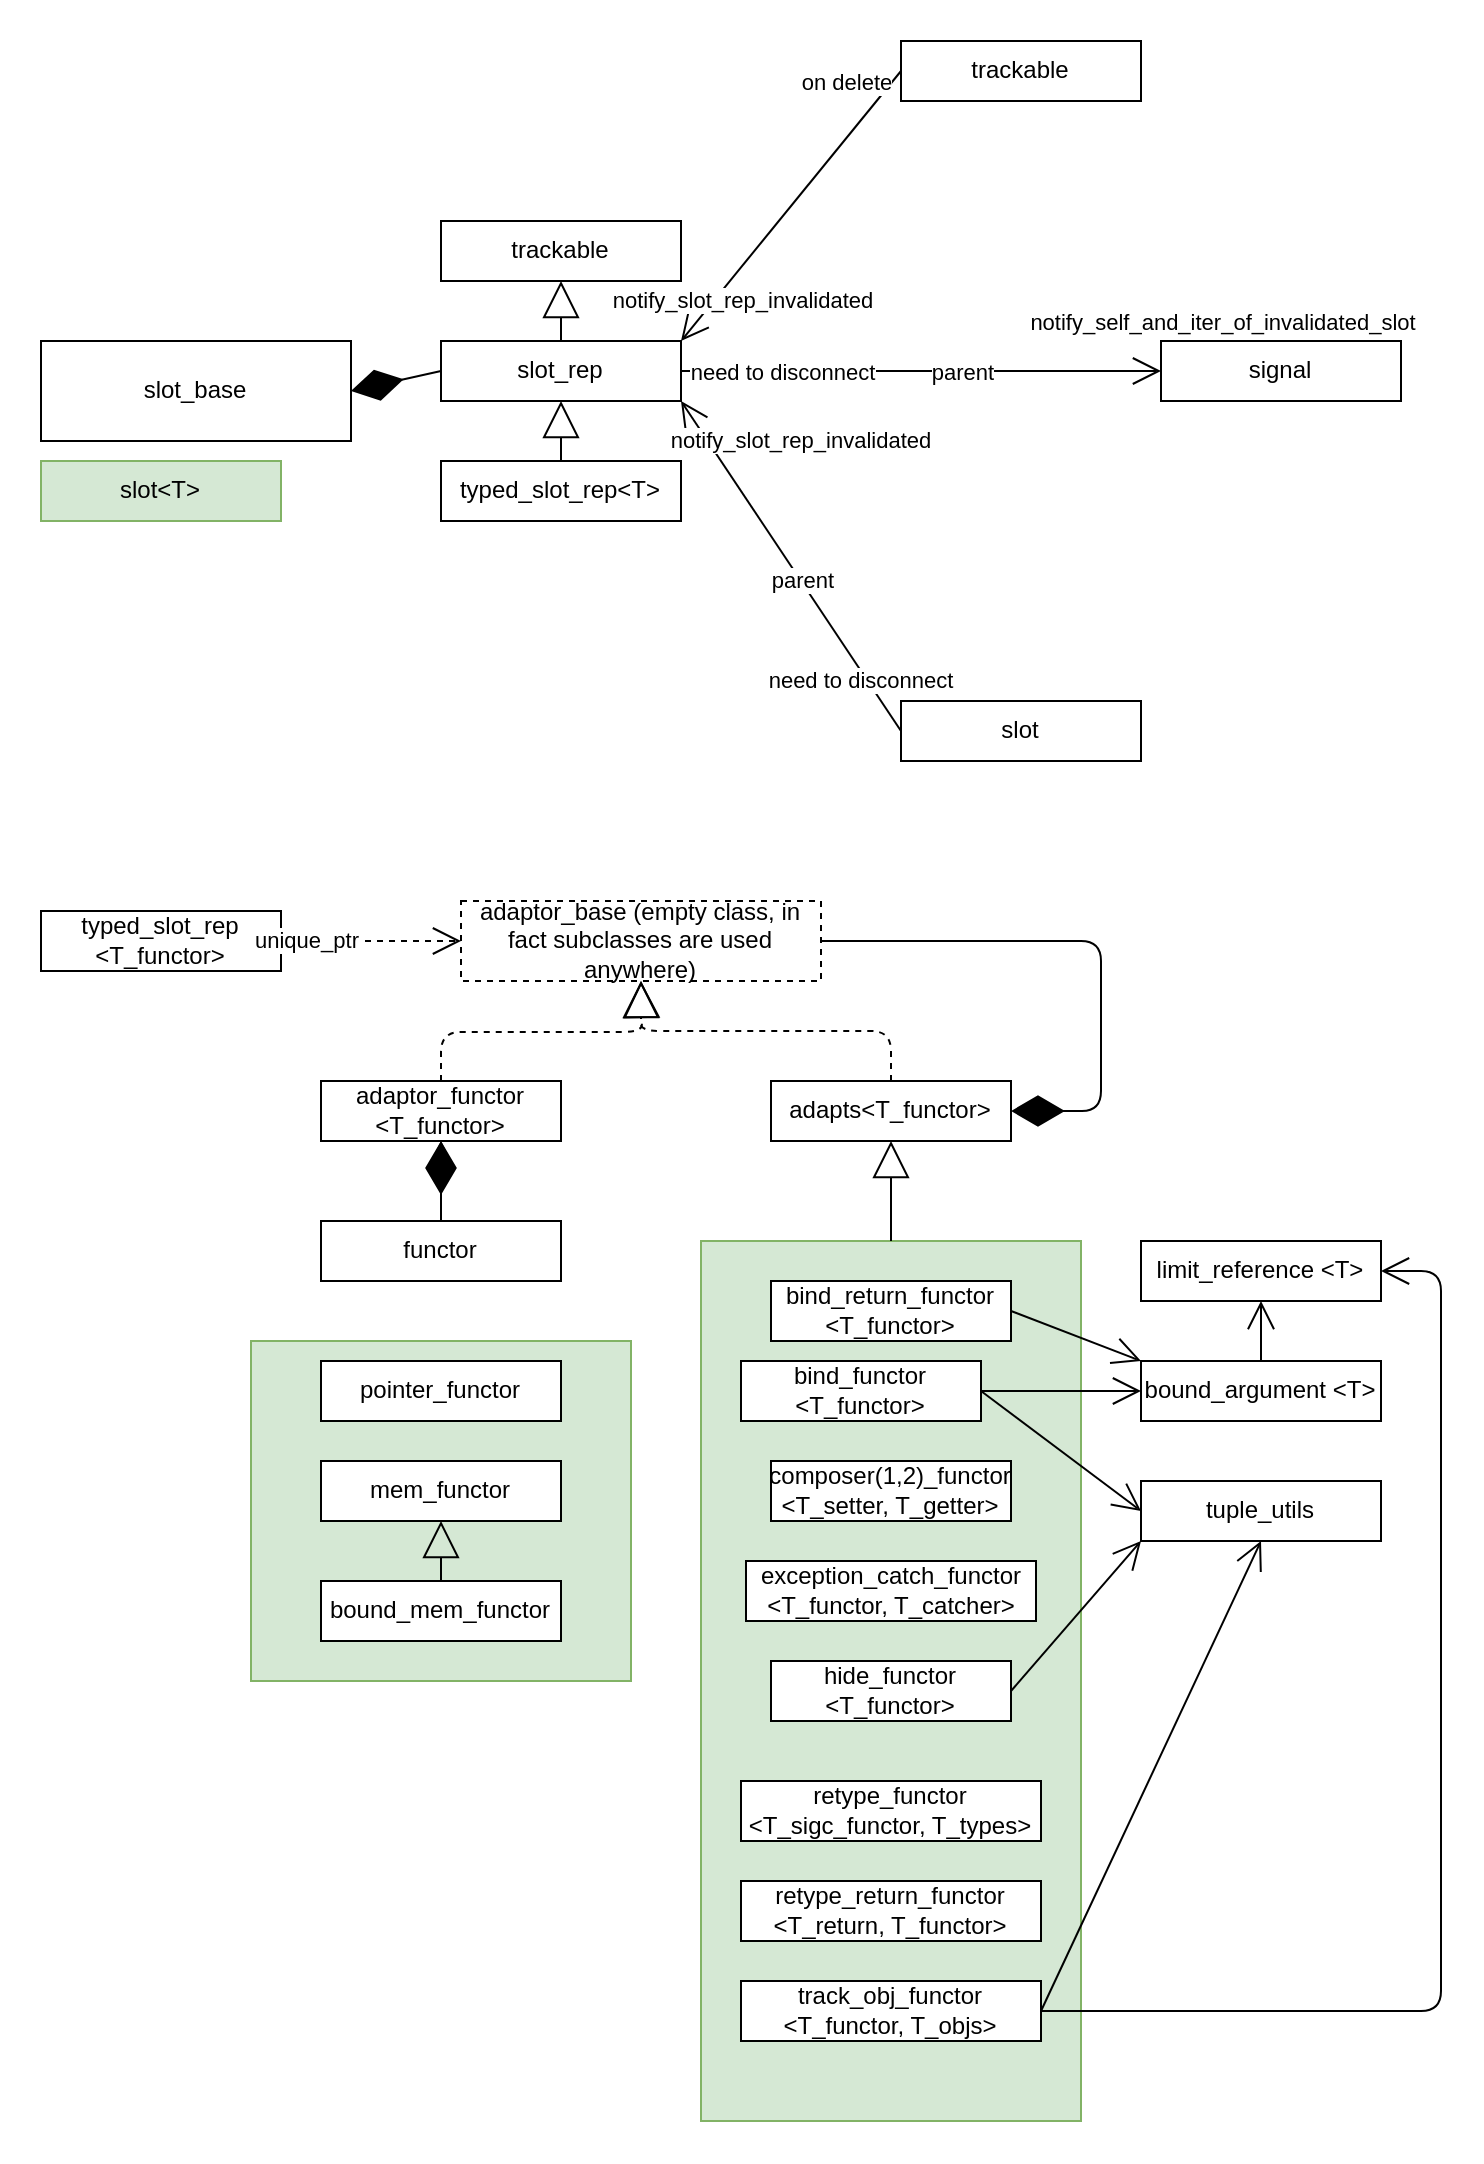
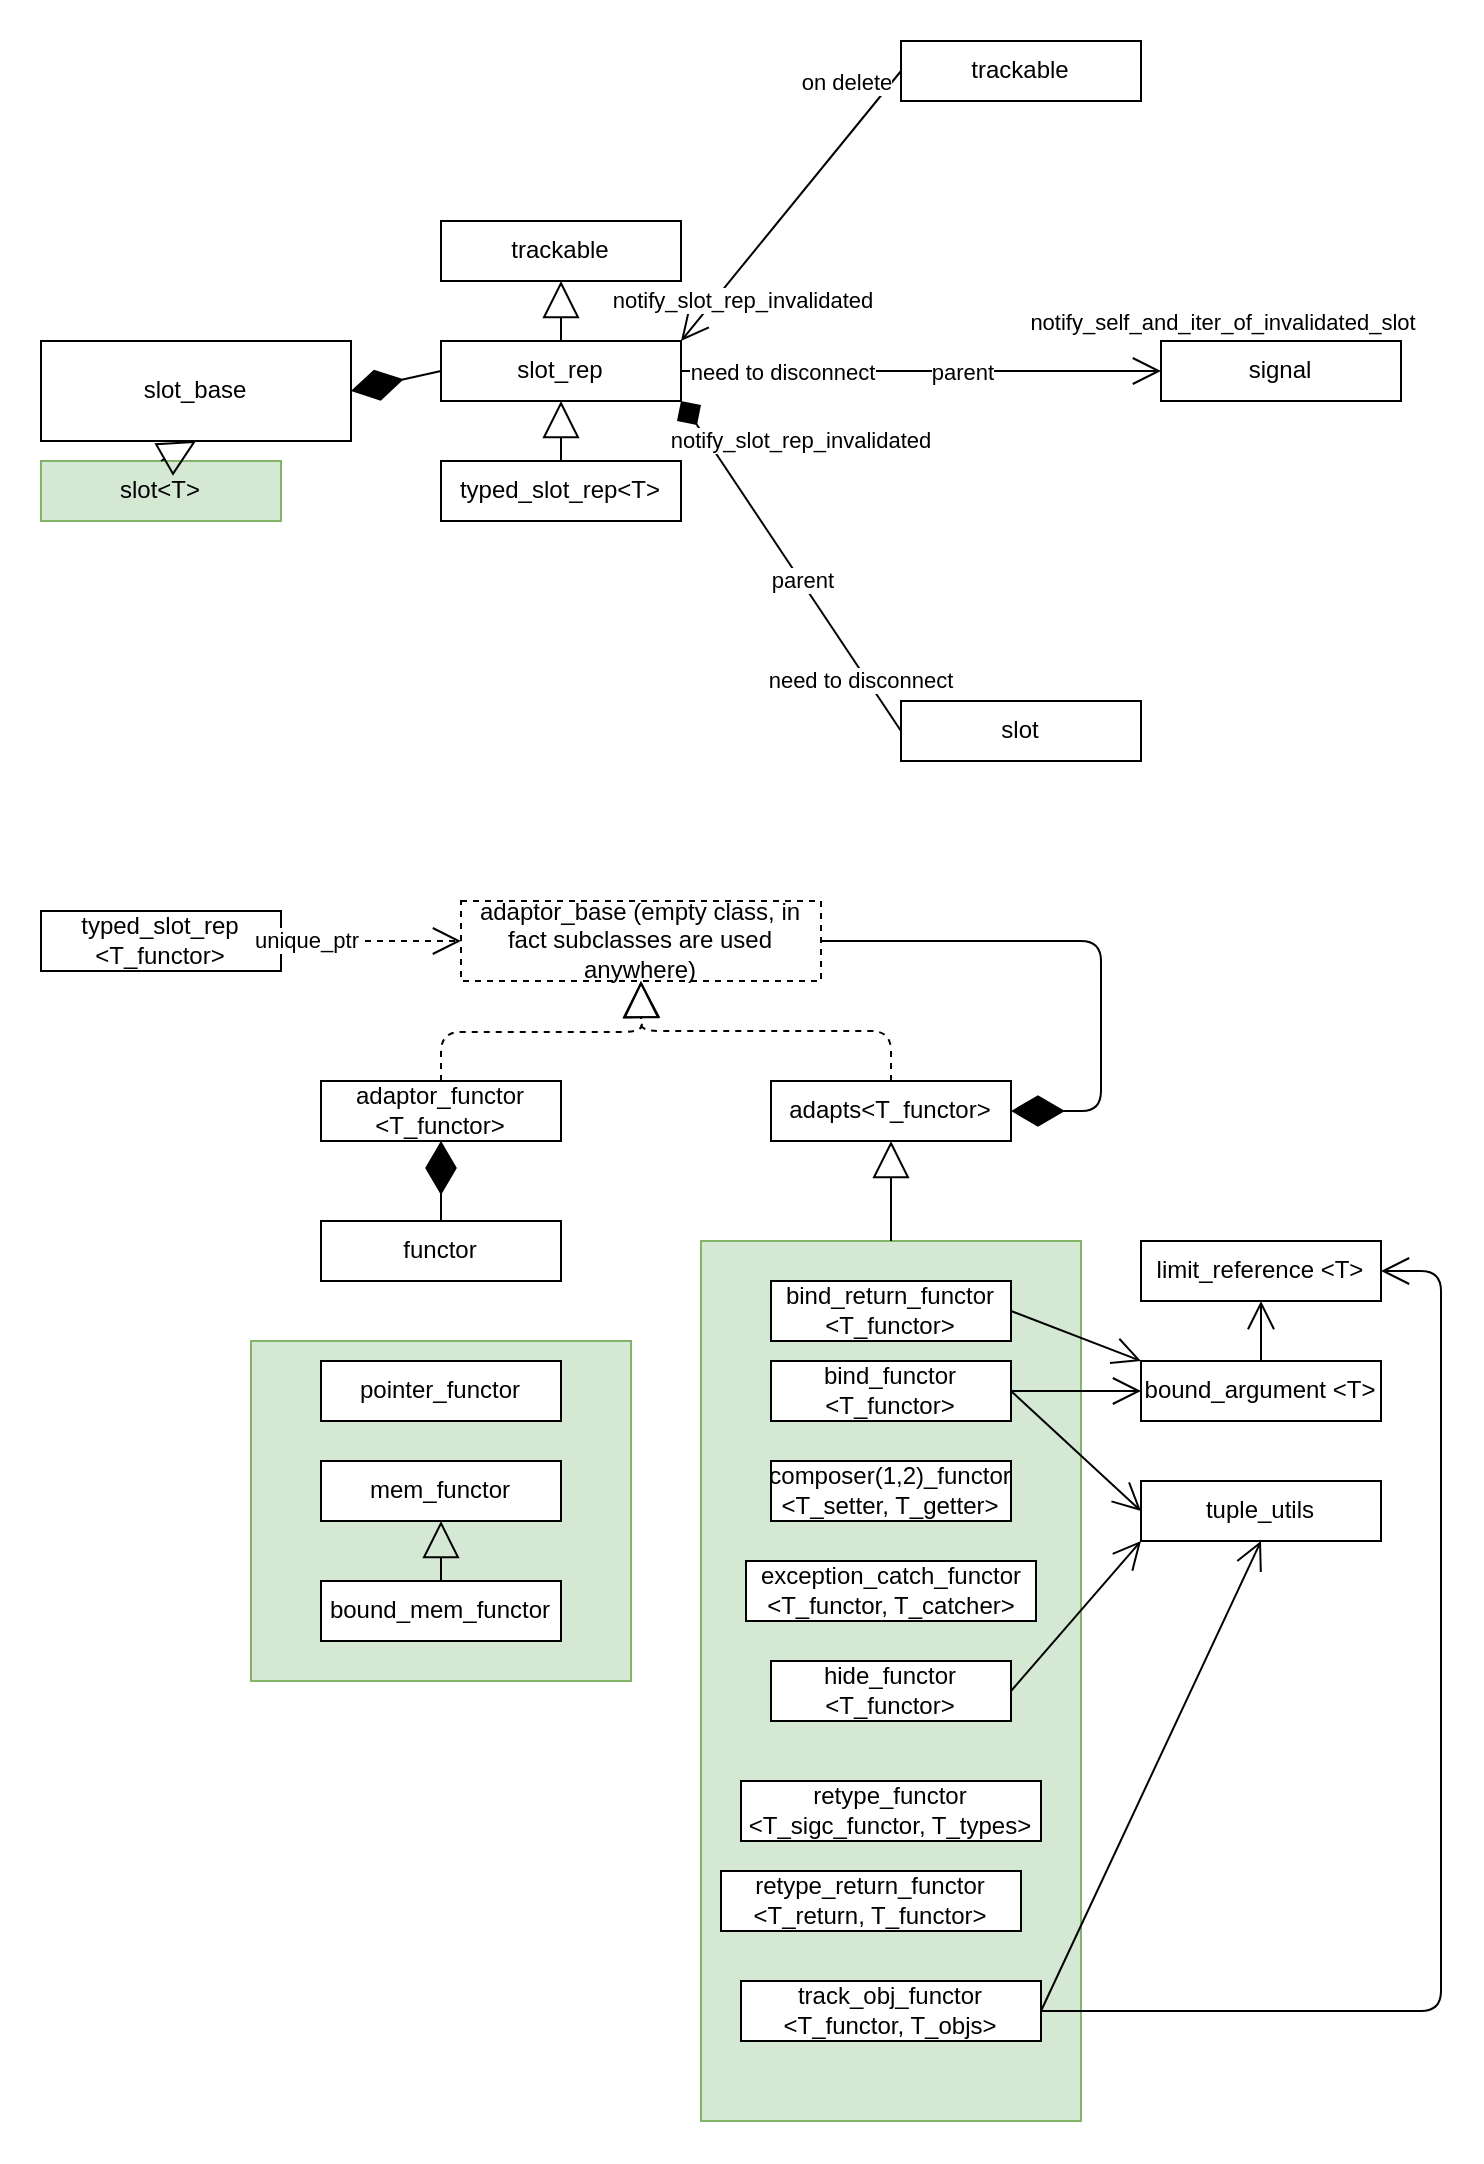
edge "slot" -> "slot_rep": arrowhead open -> diamond
edge "slot<T>" -> "slot_base": added
node "bind_functor <T_functor>": moved (861, 1391) -> (891, 1391)
node "retype_return_functor <T_return, T_functor>": moved (891, 1911) -> (871, 1901)
